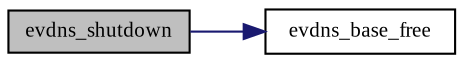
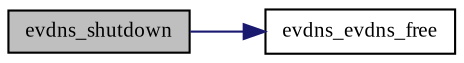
node "evdns_base_free": label "evdns_base_free" -> "evdns_evdns_free"
